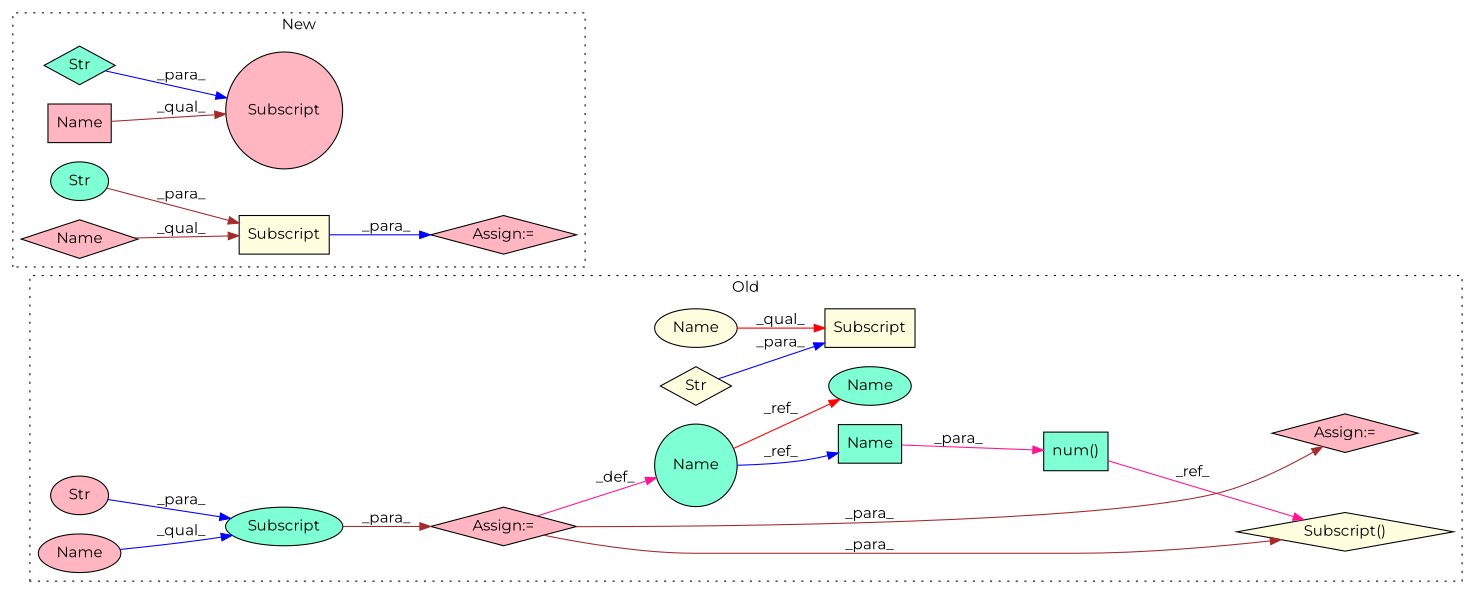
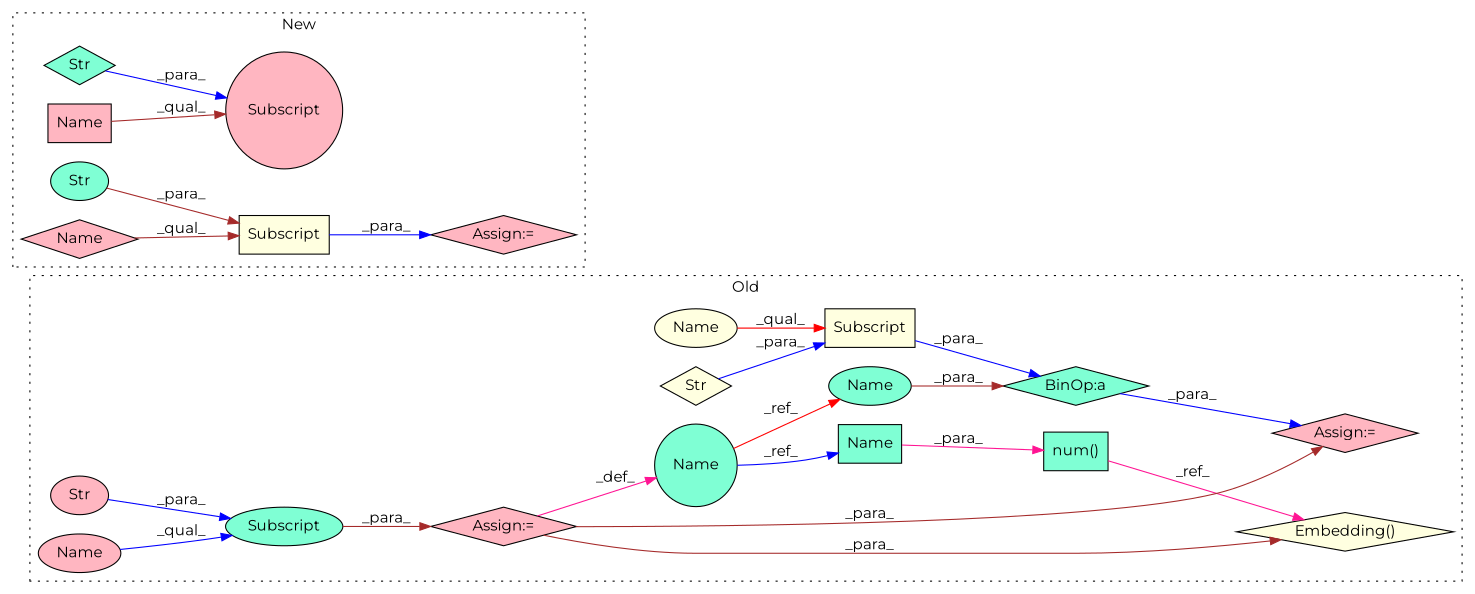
node "BinOp:a": added
node "Subscript()": label "Subscript()" -> "Embedding()"
